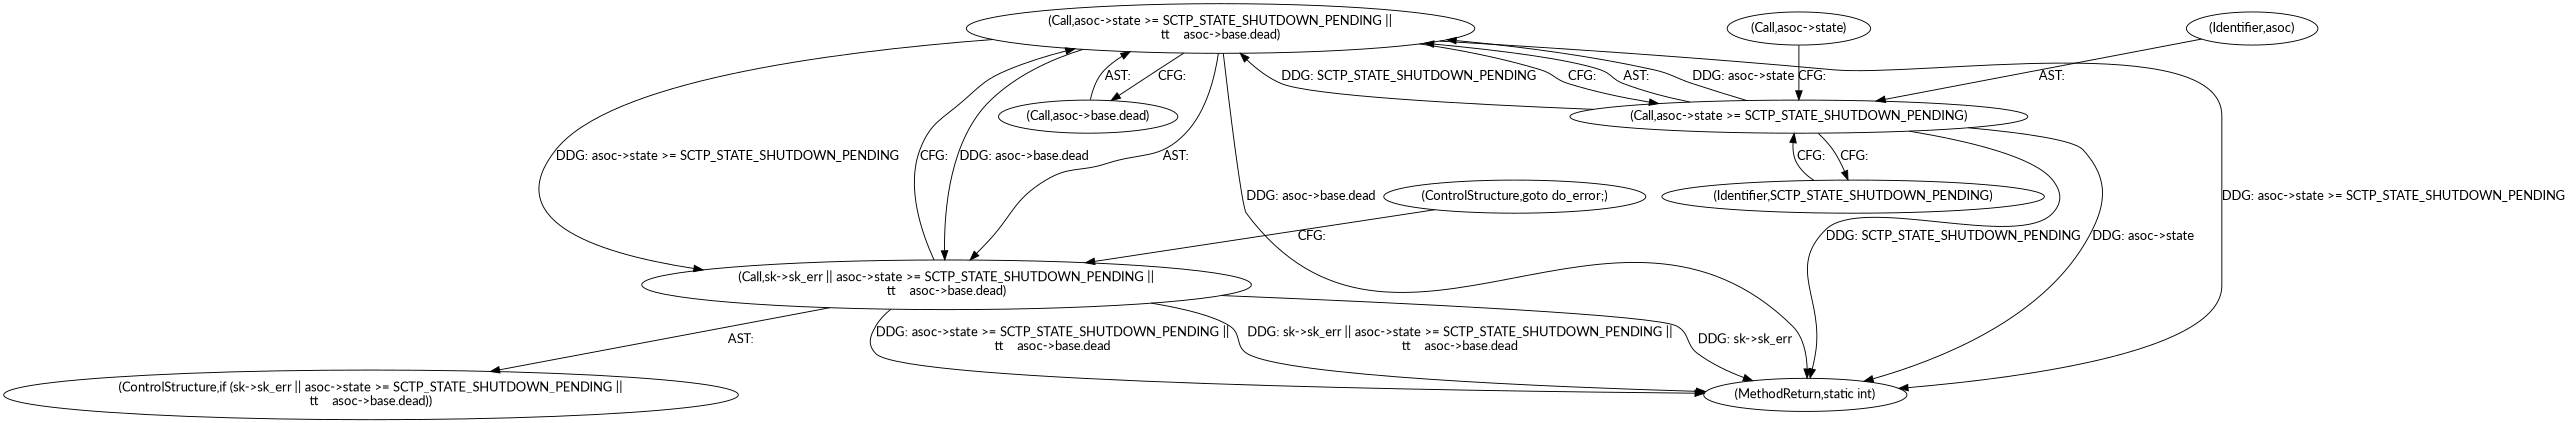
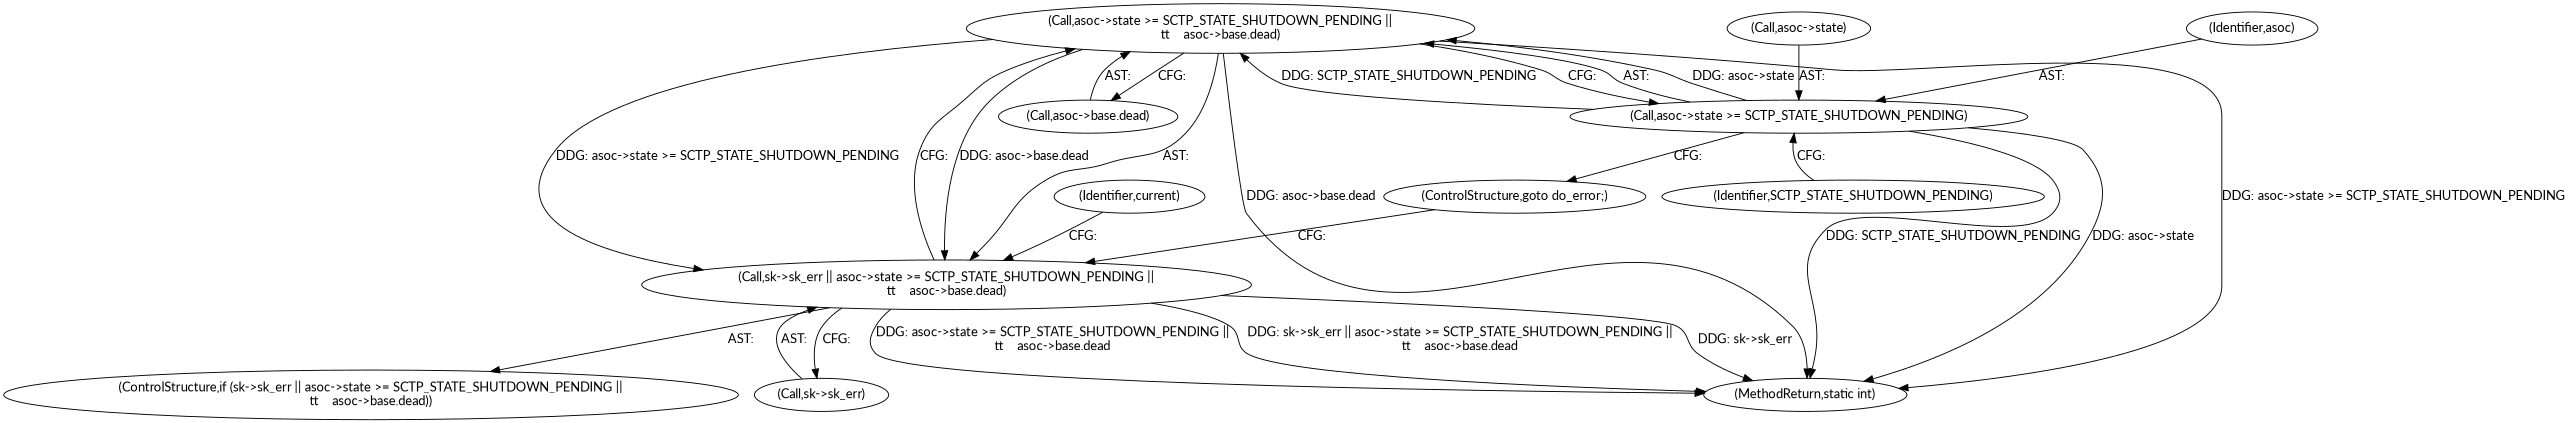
edge "(Call,asoc->state)" -> "(Call,asoc->state >= SCTP_STATE_SHUTDOWN_PENDING)": label "CFG: " -> "AST: "
edge "(Call,asoc->state >= SCTP_STATE_SHUTDOWN_PENDING)" -> "(Identifier,SCTP_STATE_SHUTDOWN_PENDING)": now "(Call,asoc->state >= SCTP_STATE_SHUTDOWN_PENDING)" -> "(ControlStructure,goto do_error;)"
node "(Identifier,current)": added
node "(Call,sk->sk_err)": added
